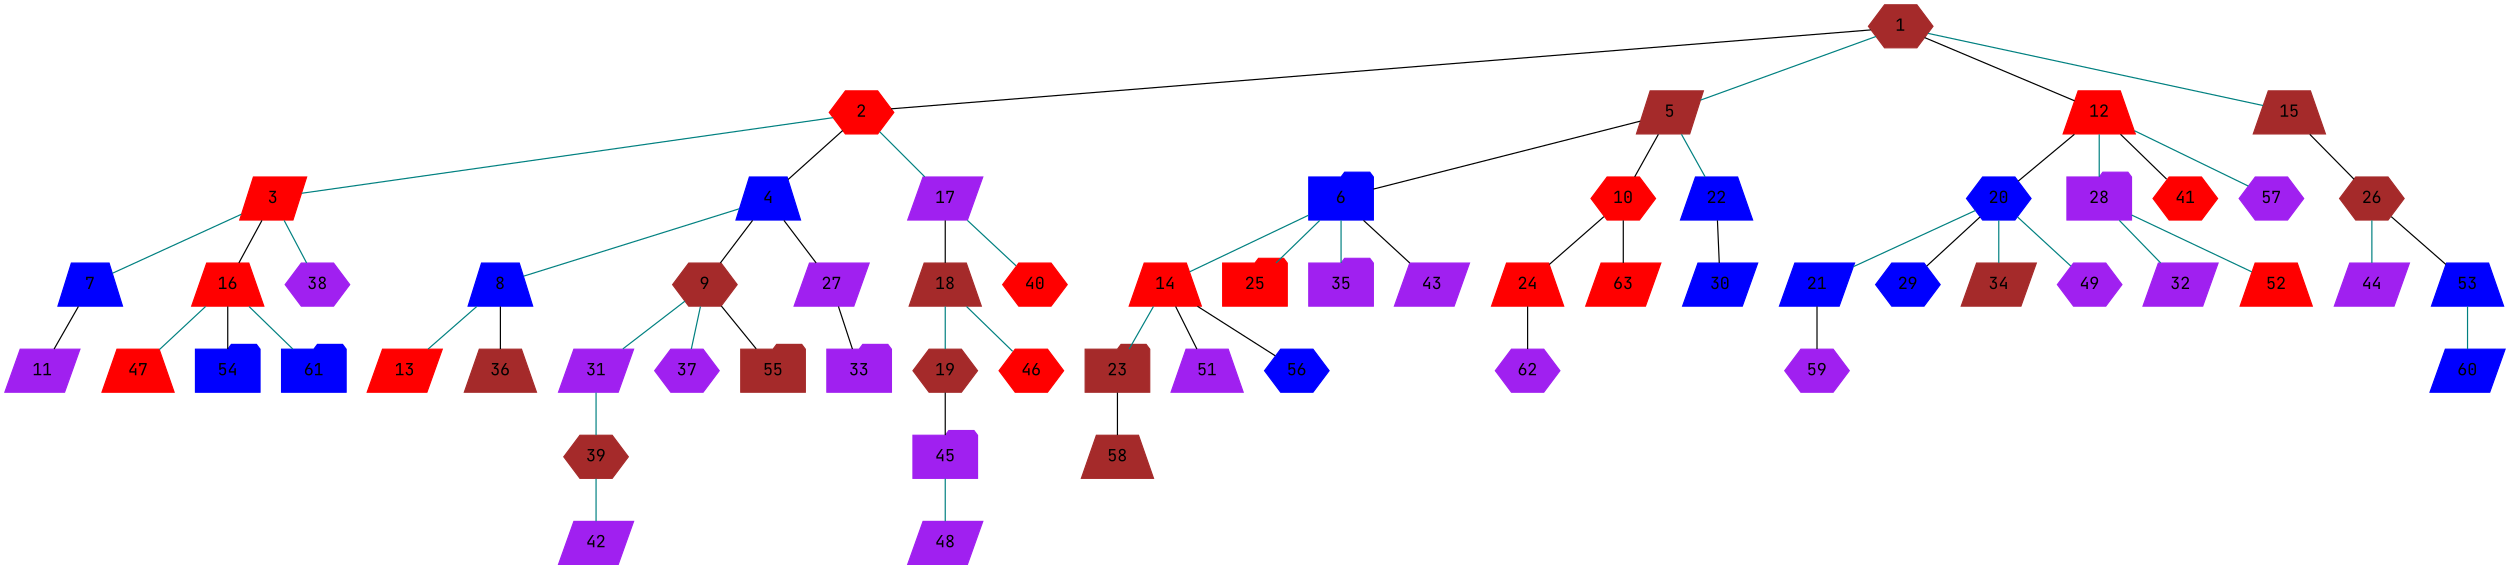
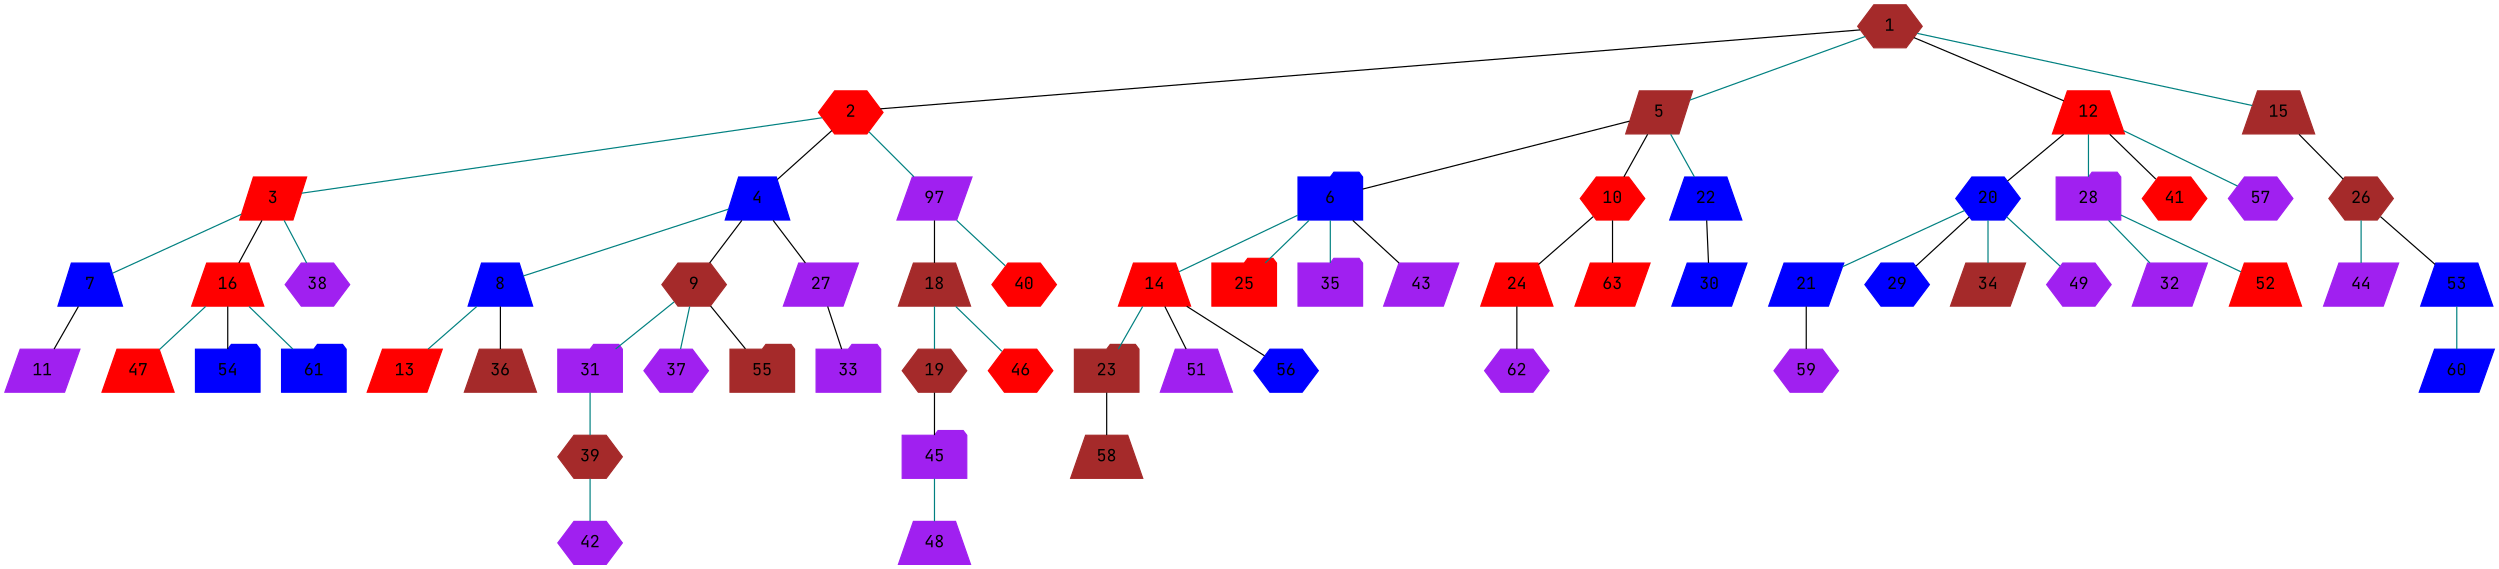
node "17": label "17" -> "97"
node "31": shape parallelogram -> folder
node "42": shape parallelogram -> hexagon
node "48": shape parallelogram -> trapezium
